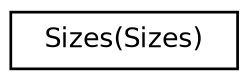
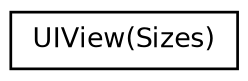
node "Sizes(Sizes)": label "Sizes(Sizes)" -> "UIView(Sizes)"
